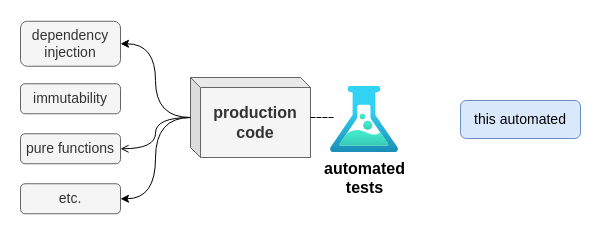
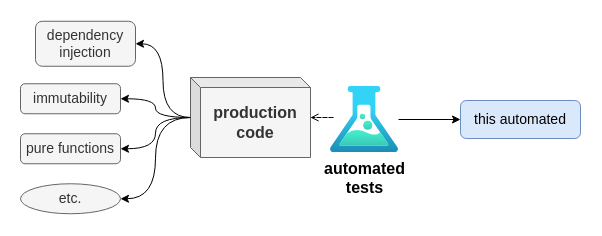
node "dependency injection": moved (71, 44) -> (86, 44)
edge "production code" -> "immutability": added
edge "production code" -- "automated tests": arrowhead none -> open
edge "automated tests" -> "this automated": added
edge "production code" -> "pure functions": arrowhead open -> classic
node "etc.": shape rounded rectangle -> ellipse
